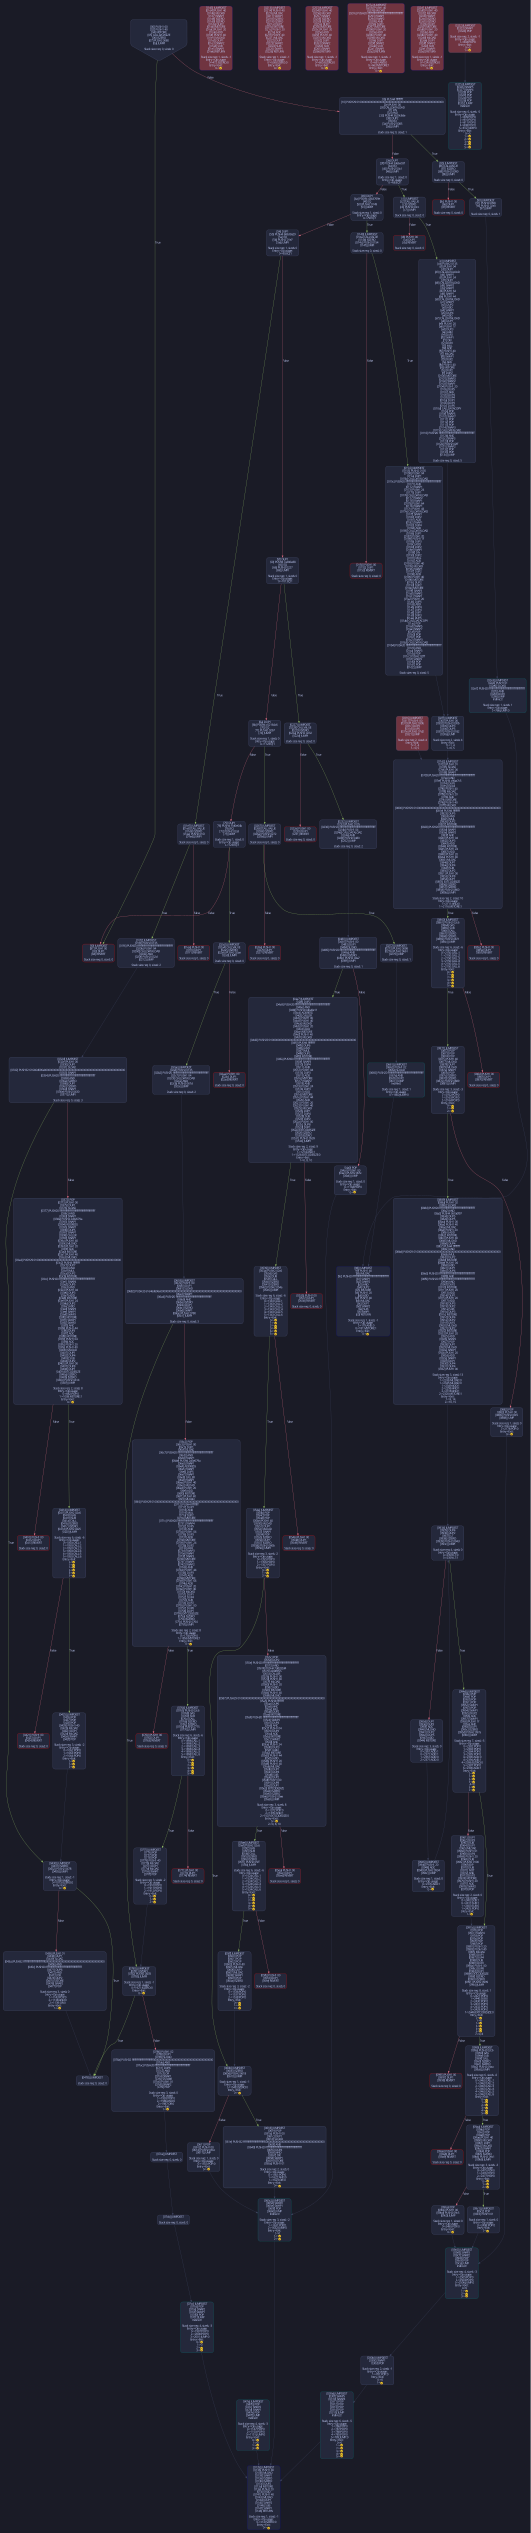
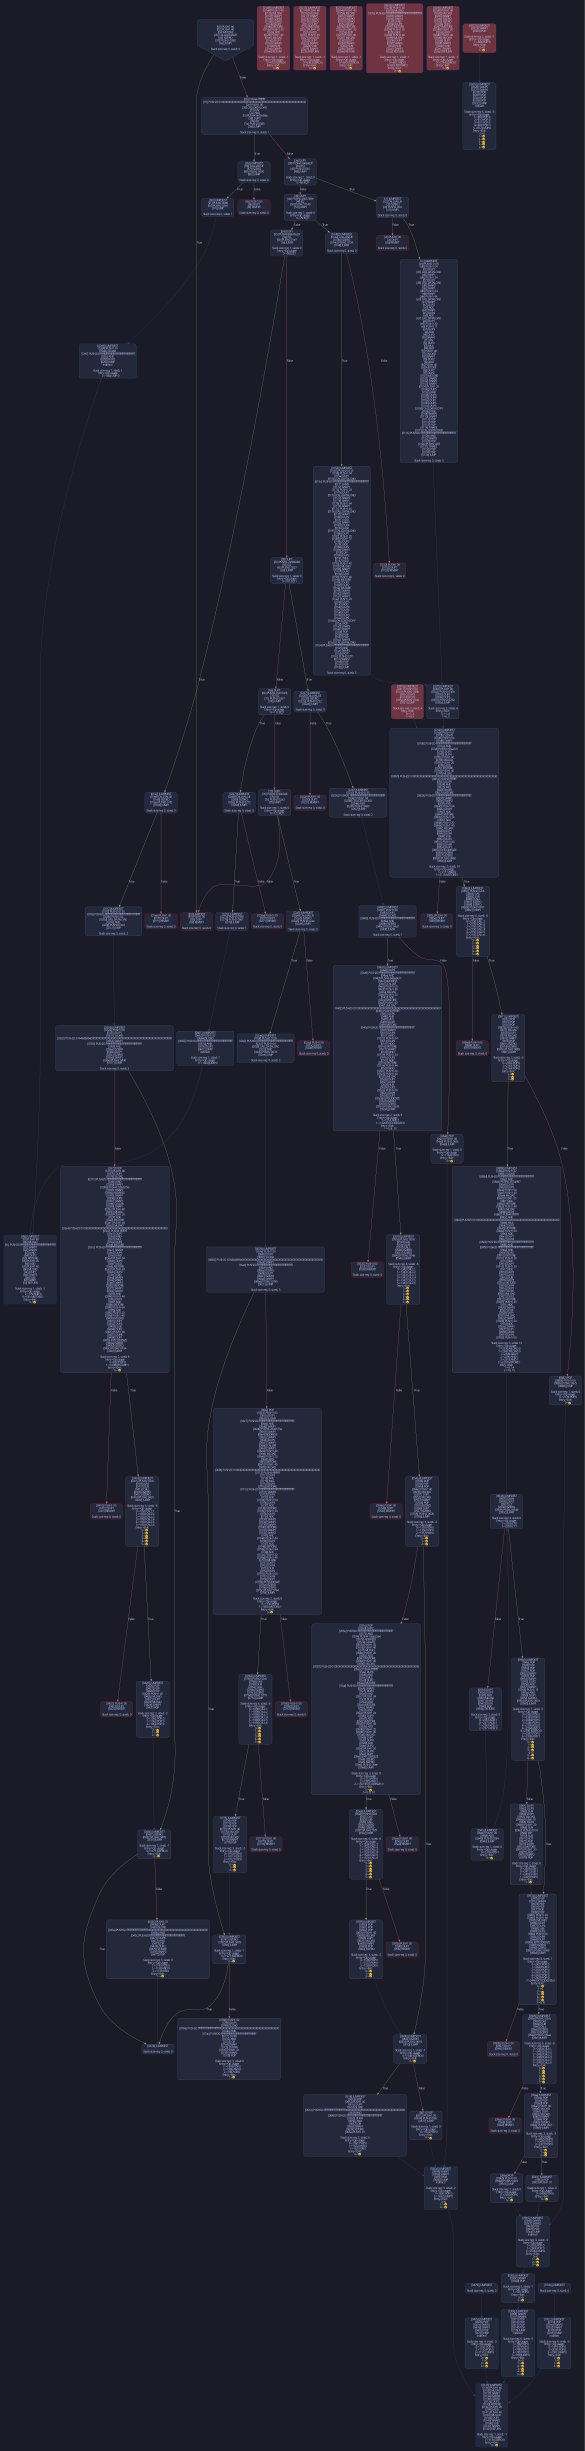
node "[07ca] JUMPDEST Stack size req: 0, sizeΔ: 0": removed
node "[0479] JUMPDEST Stack size req: 0, sizeΔ: 0": added
